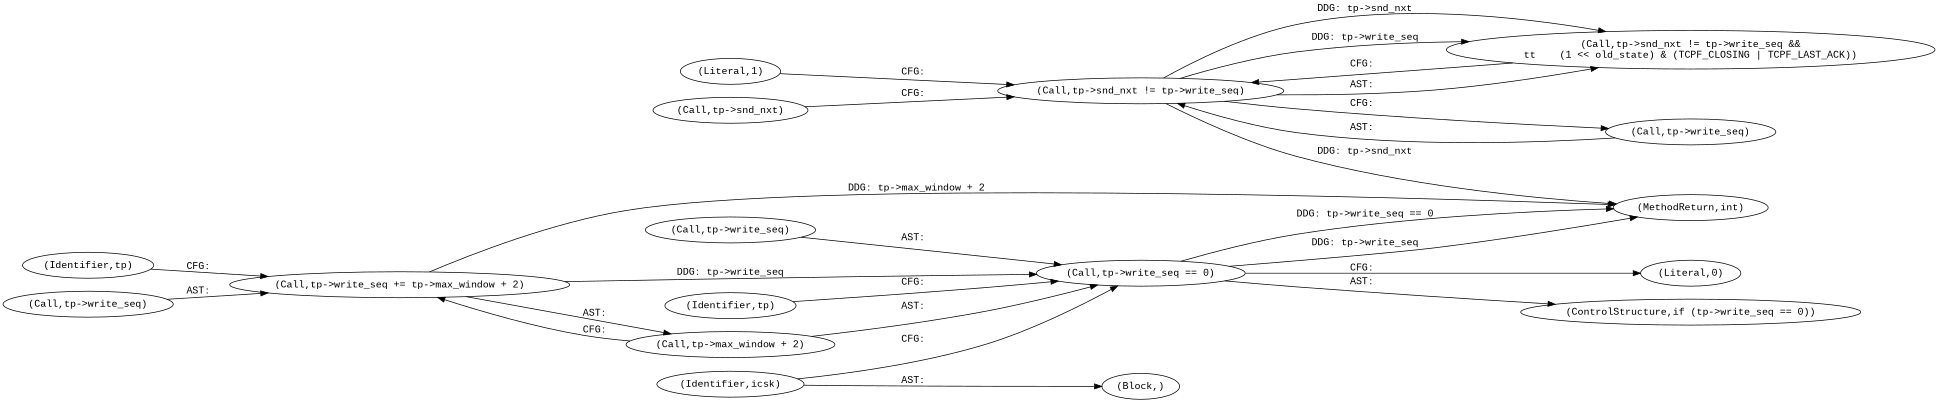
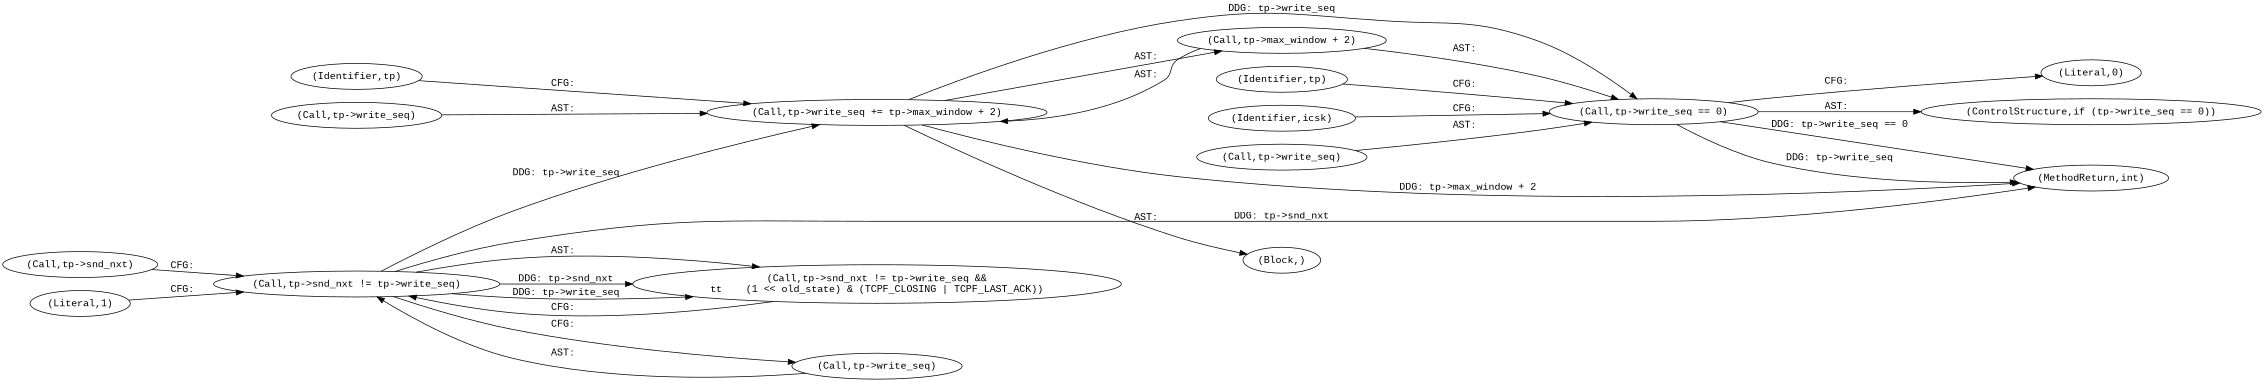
edge "(Call,tp->snd_nxt != tp->write_seq)" -> "(Call,tp->write_seq += tp->max_window + 2)": added, label "DDG: tp->write_seq"
edge "(Call,tp->max_window + 2)" -> "(Call,tp->write_seq += tp->max_window + 2)": label "CFG: " -> "AST: "
edge "(Identifier,icsk)" -> "(Block,)": now "(Call,tp->write_seq += tp->max_window + 2)" -> "(Block,)"
